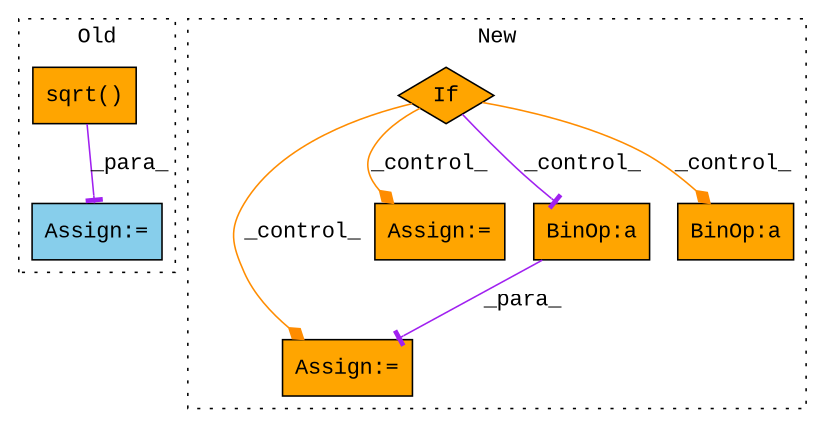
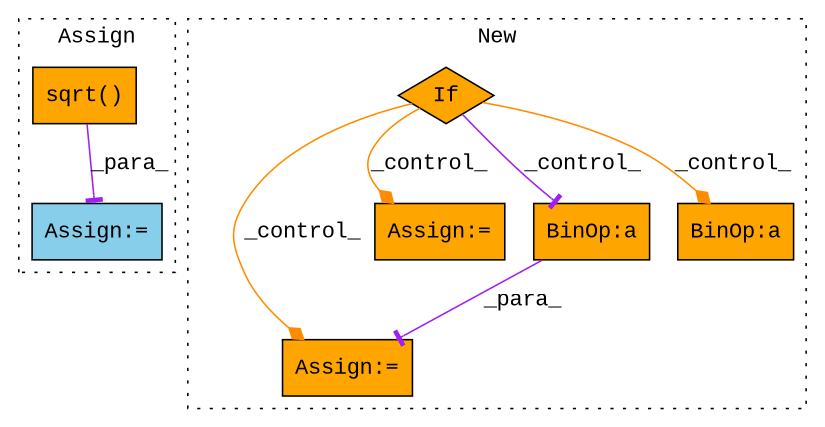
cluster "Old": label "Old" -> "Assign"
